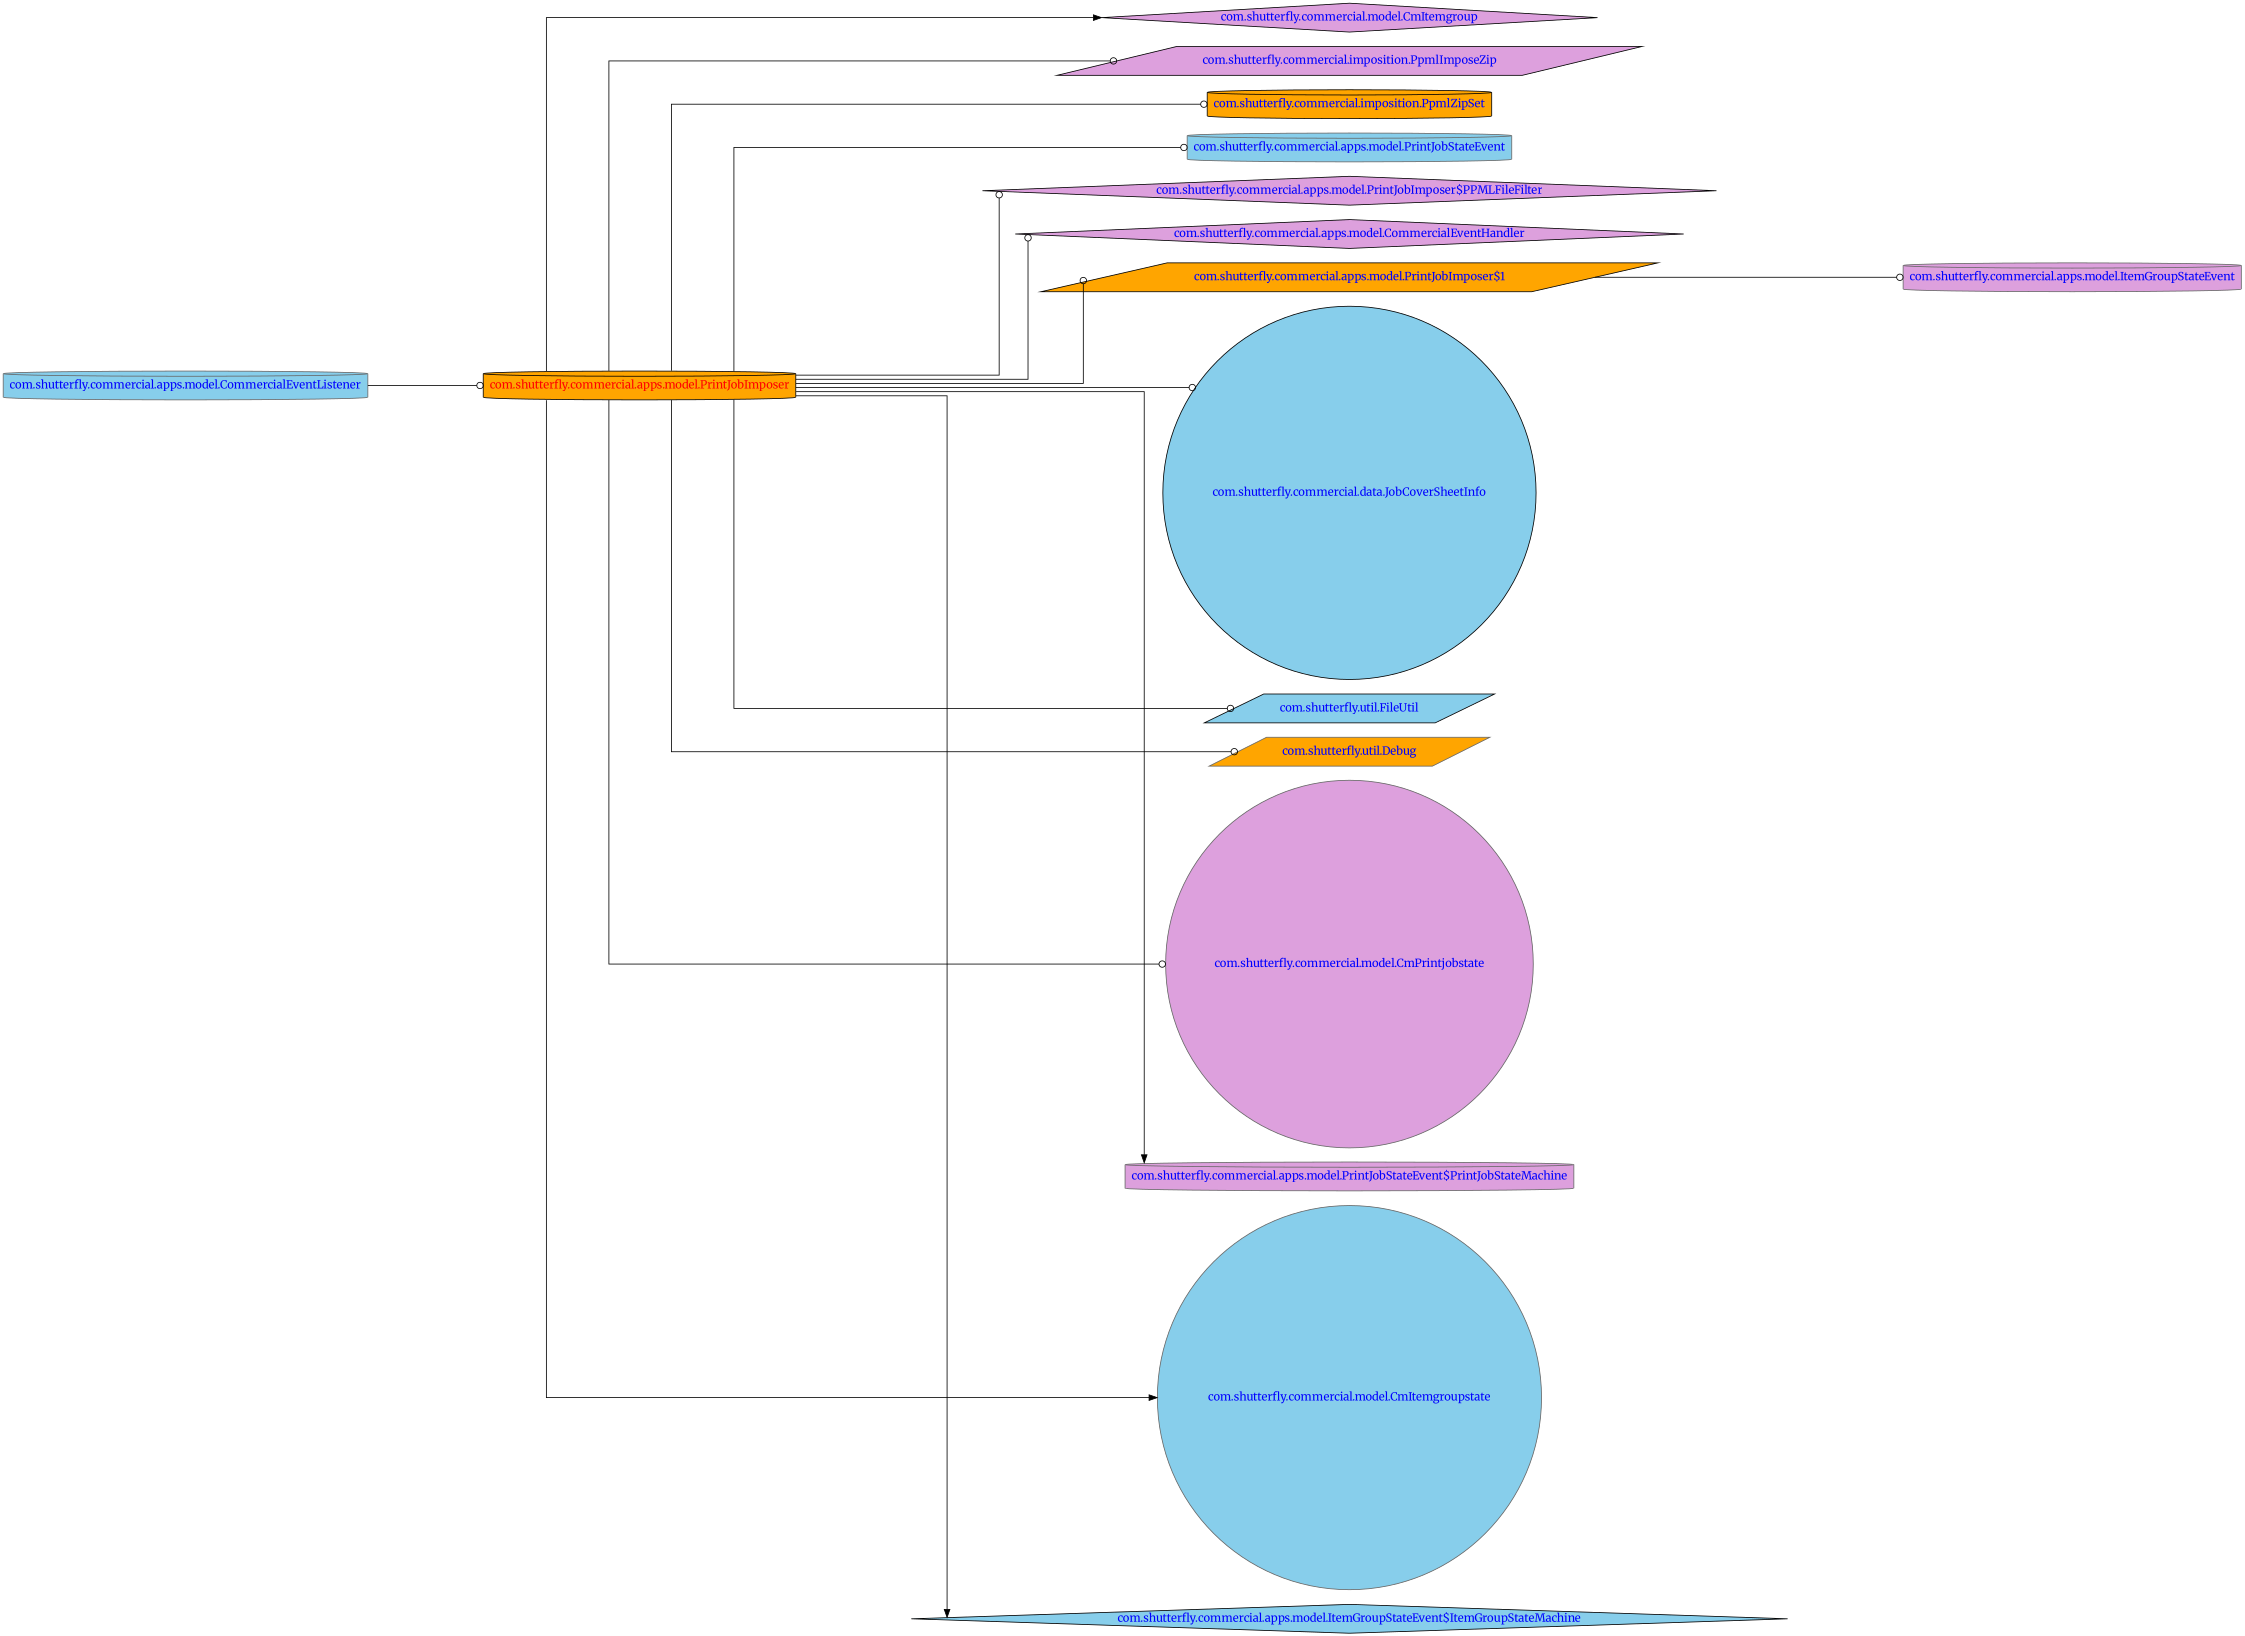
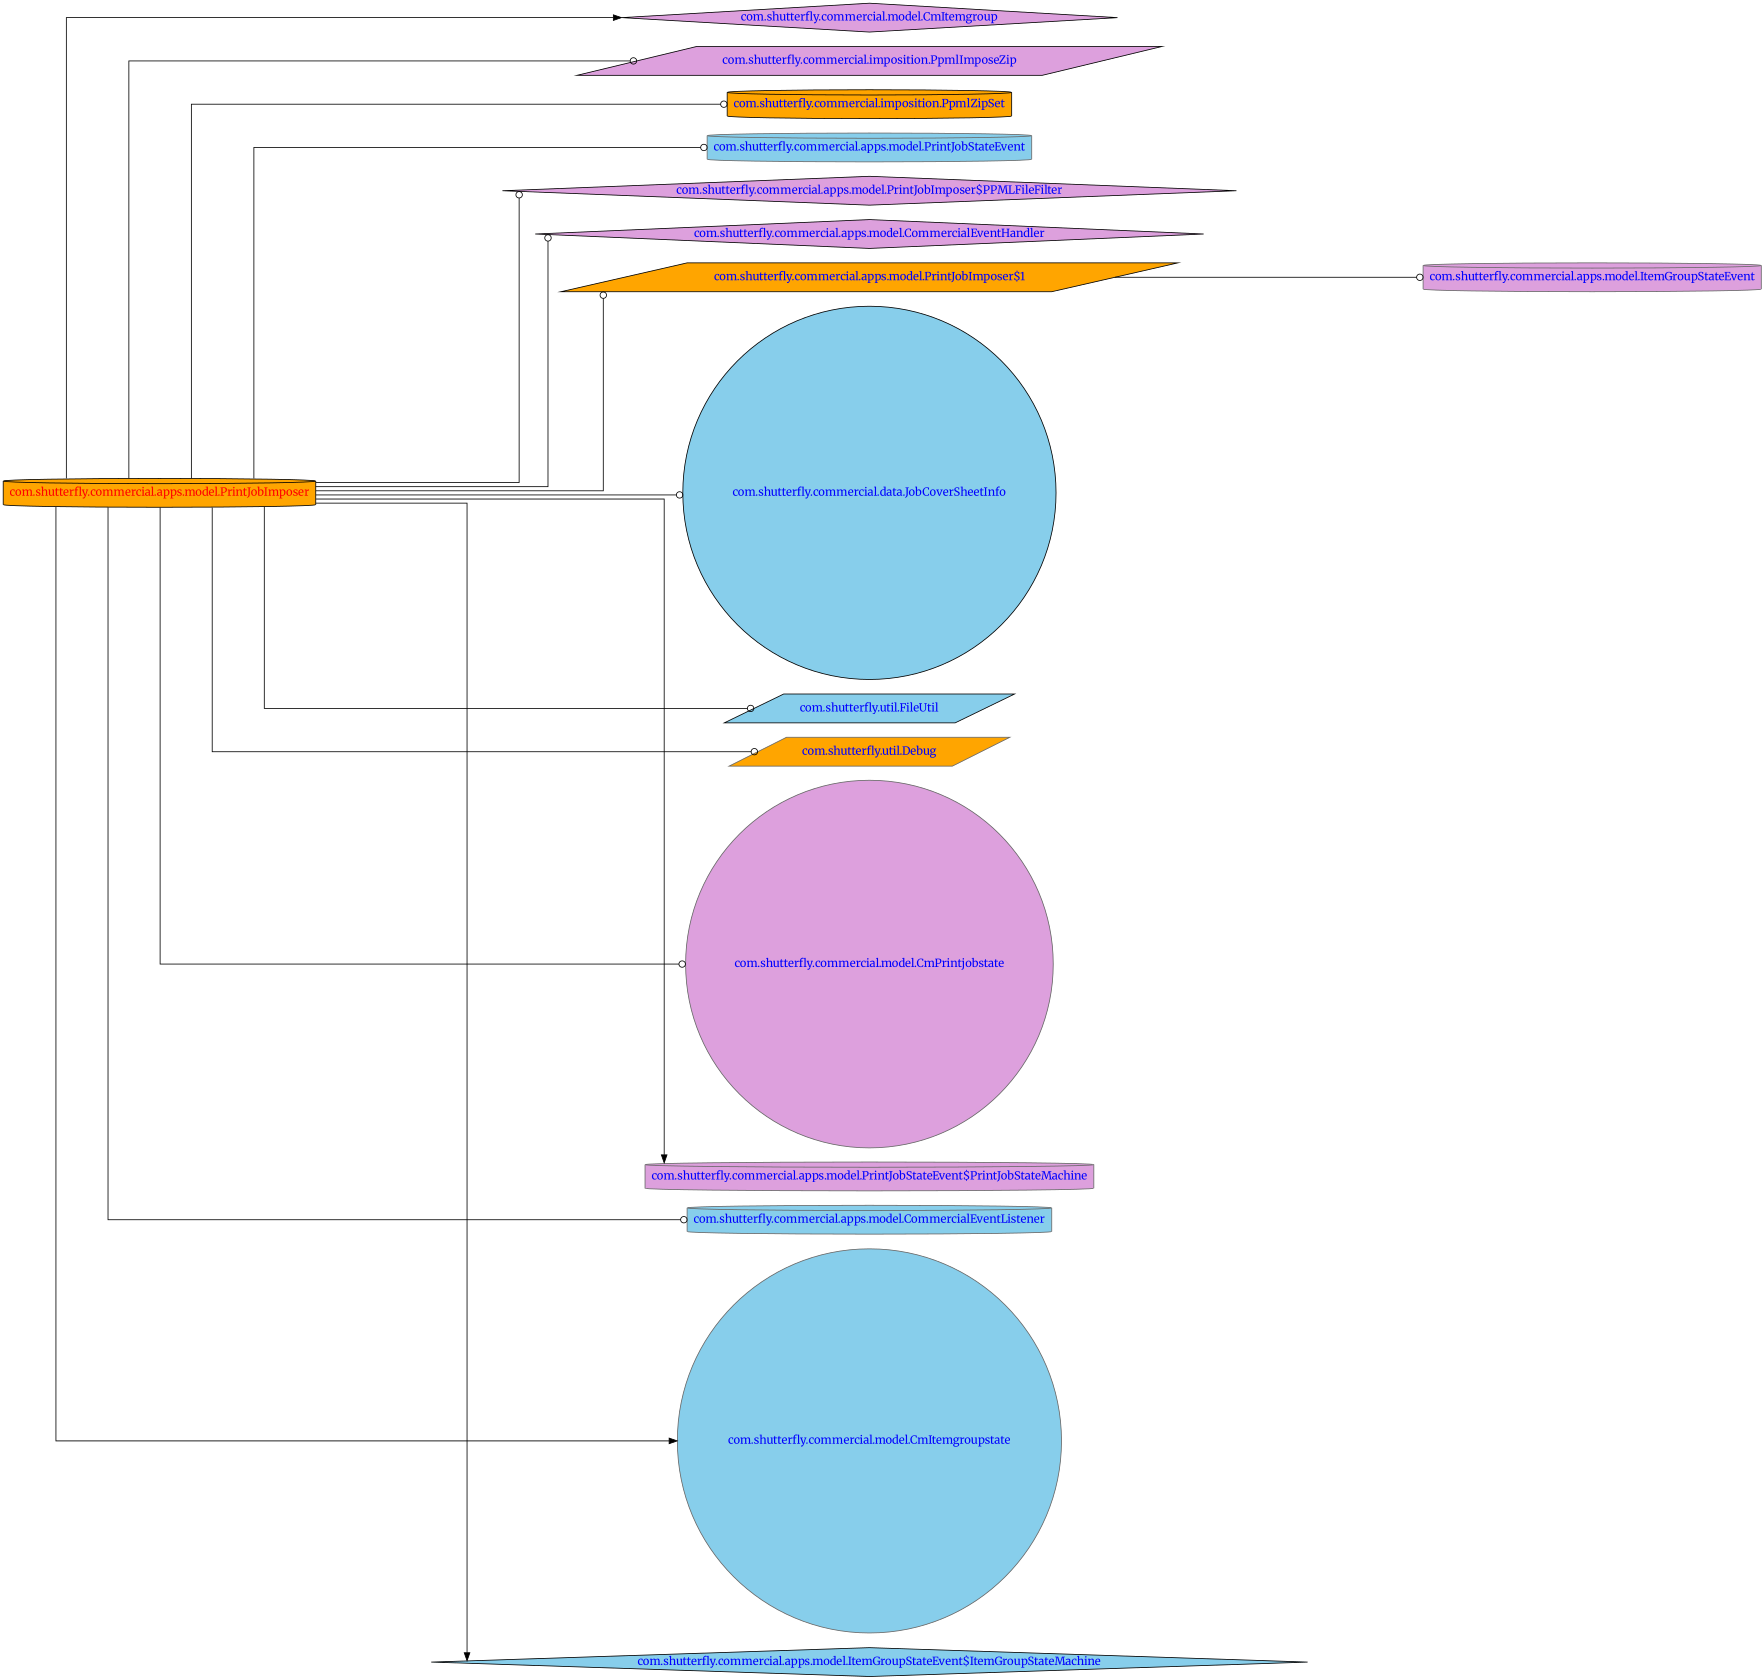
edge "com.shutterfly.commercial.apps.model.CommercialEventListener" -> "com.shutterfly.commercial.apps.model.PrintJobImposer": reversed
